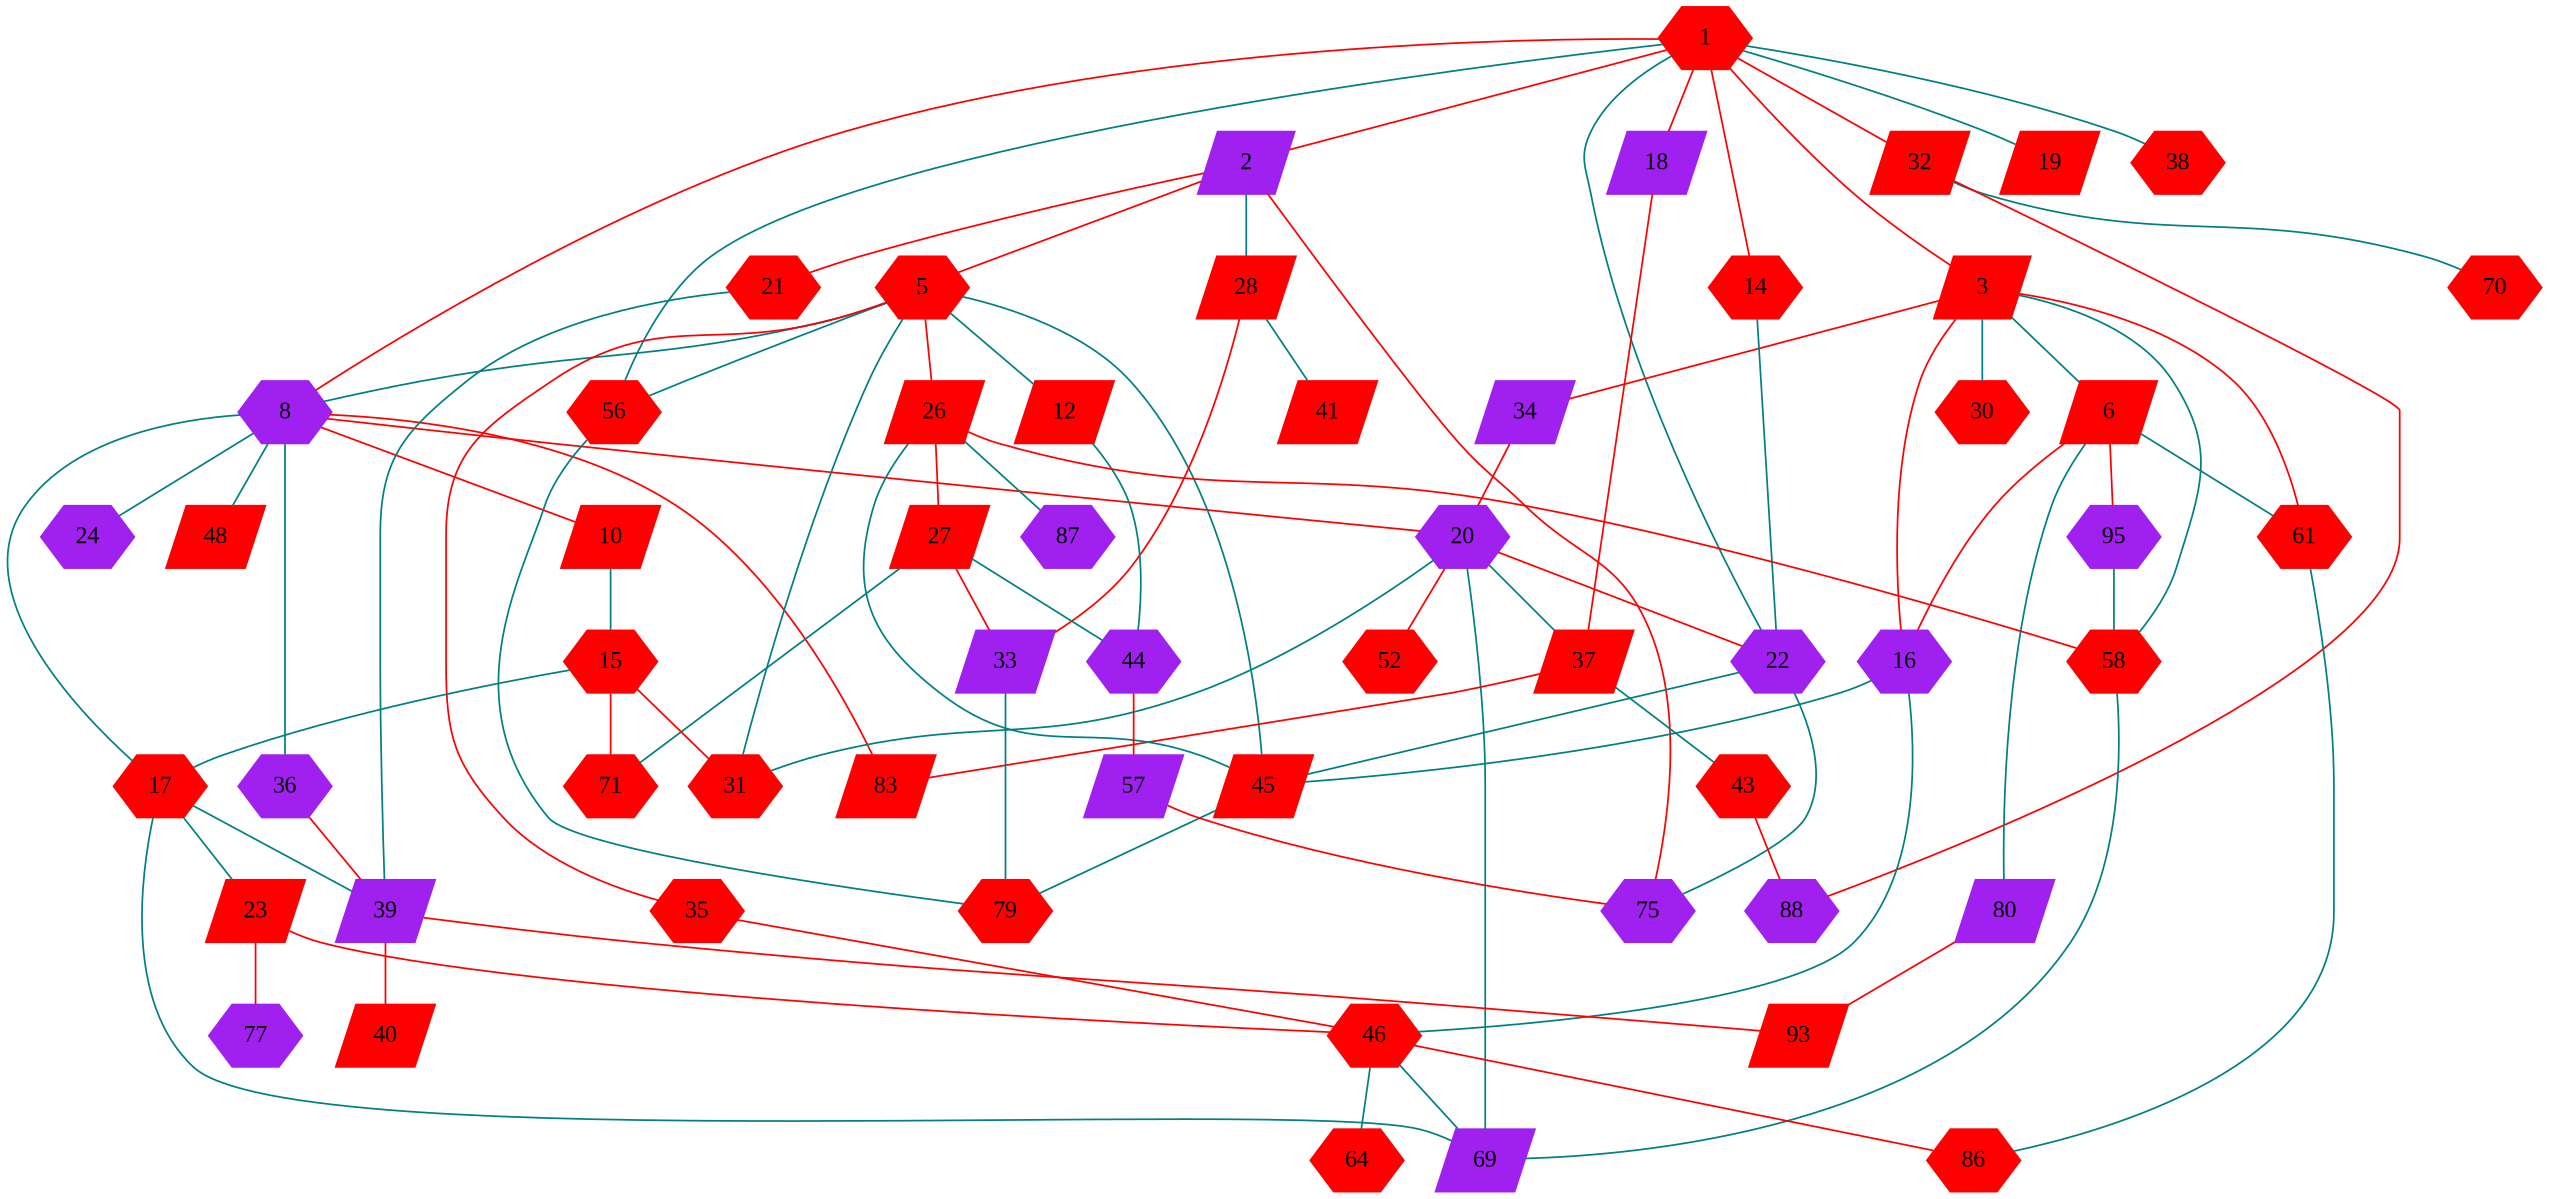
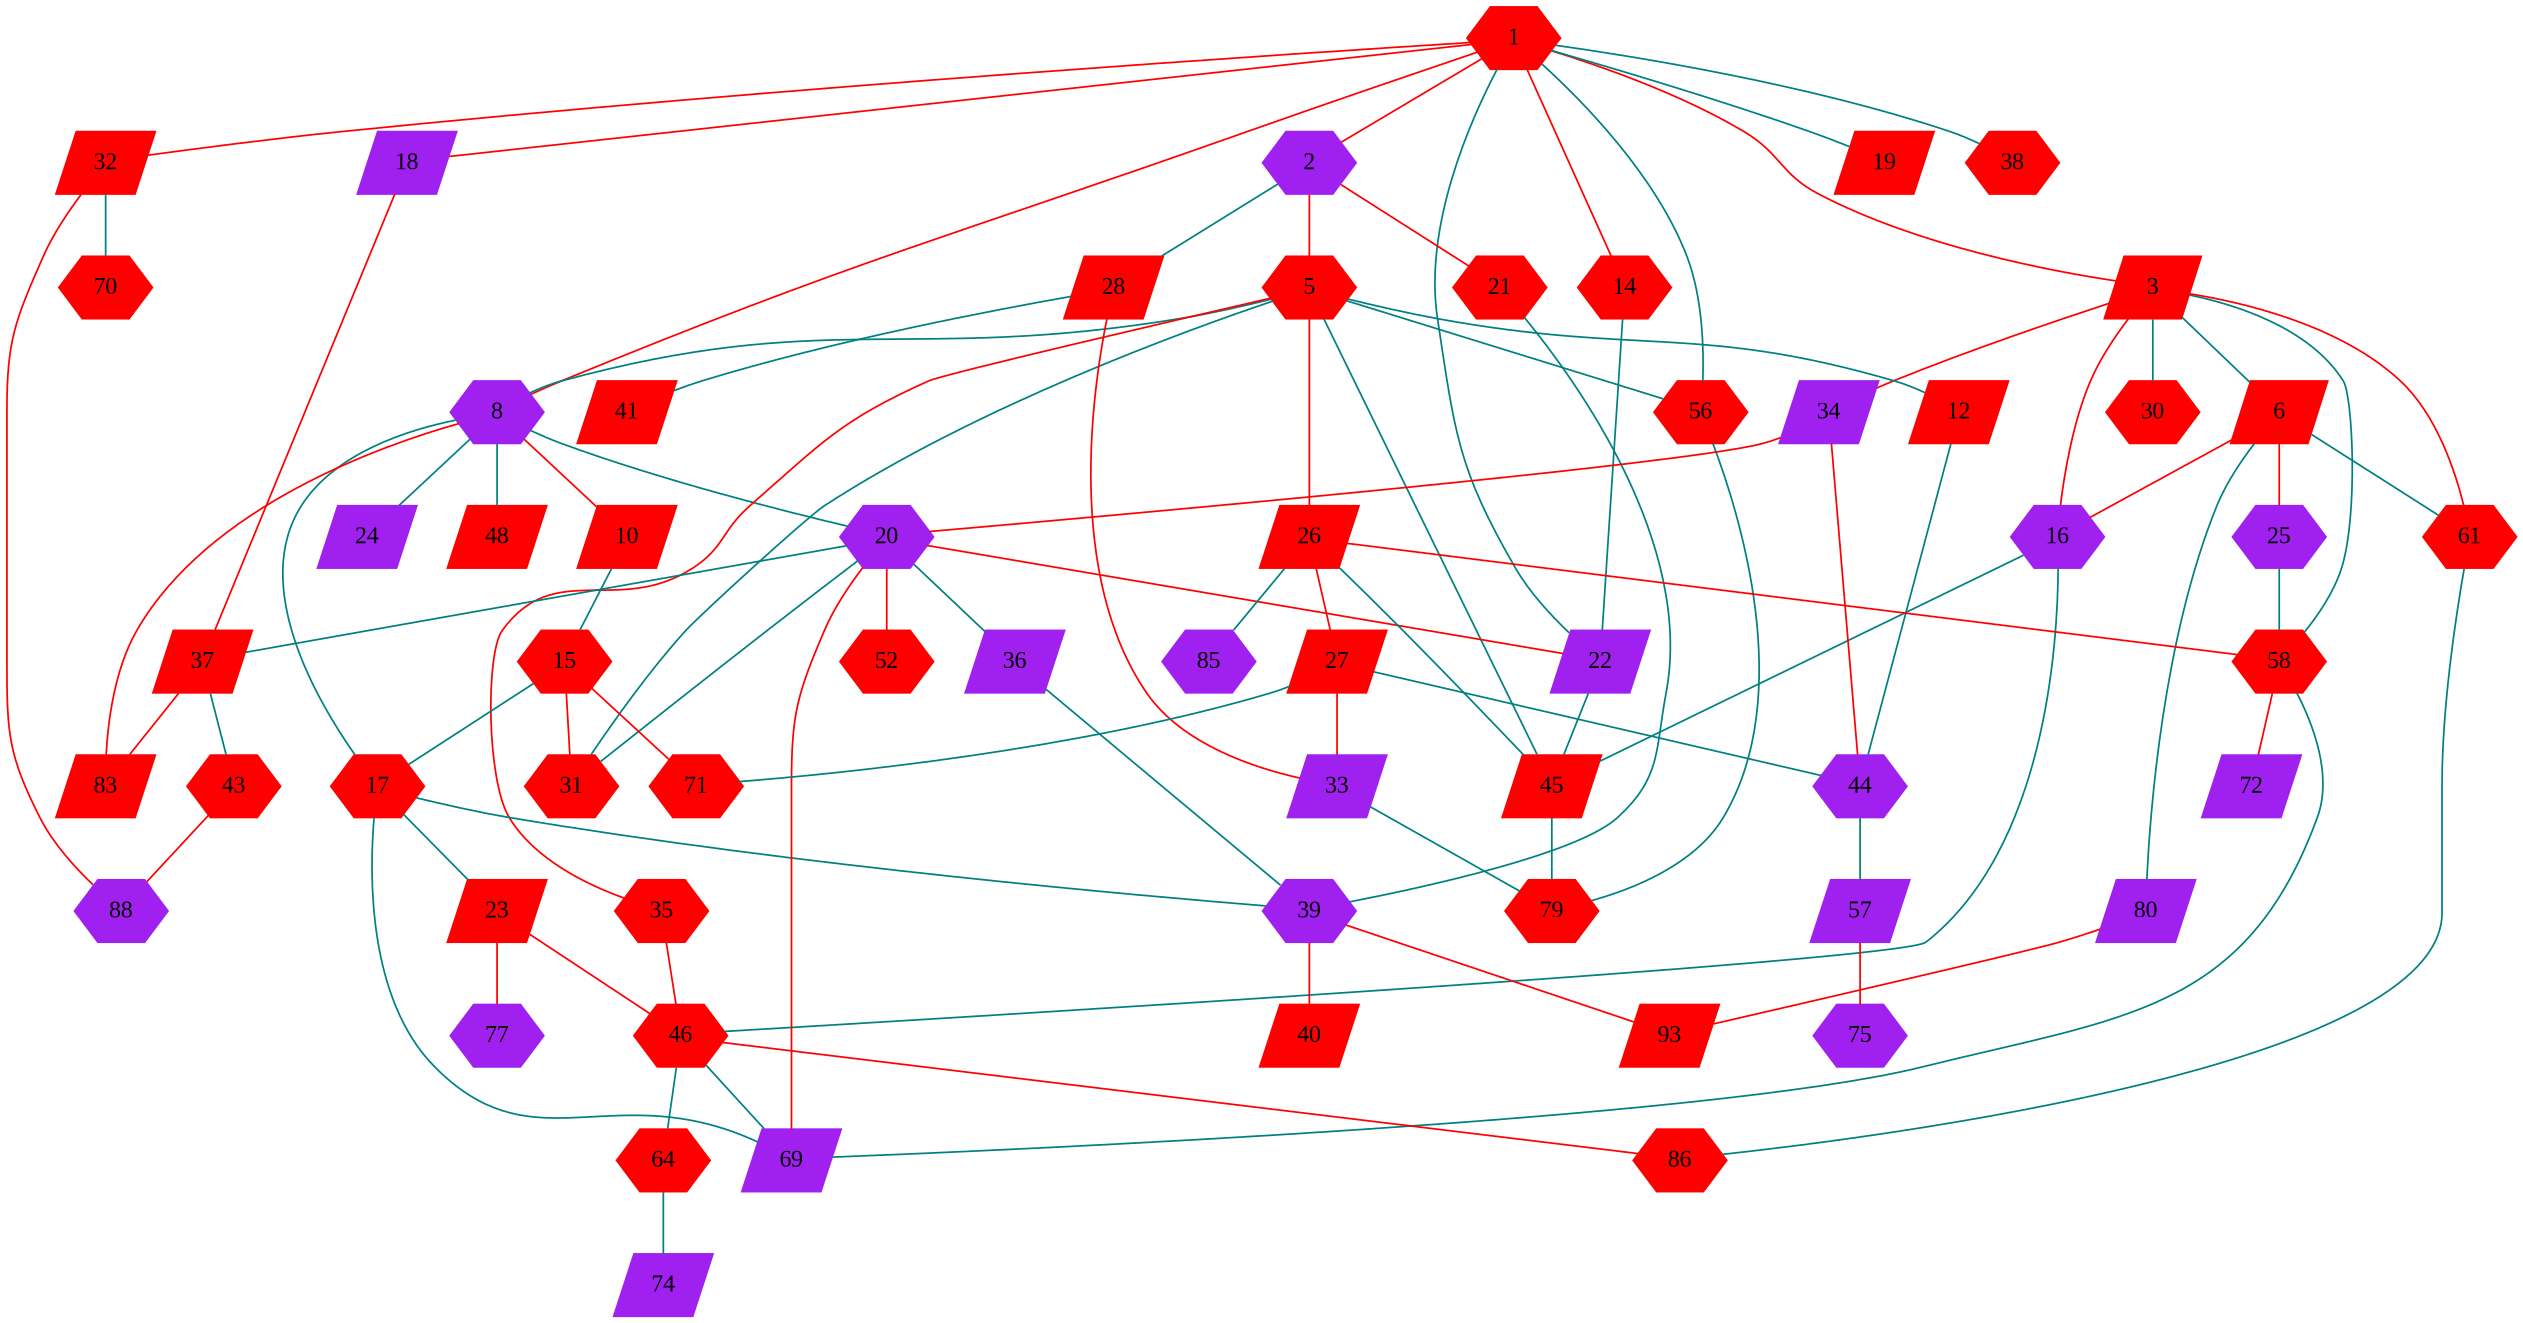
node "2": shape parallelogram -> hexagon
edge "8" -- "20": color red -> teal
edge "2" -- "75": removed
node "24": shape hexagon -> parallelogram
node "87": label "87" -> "85"
node "95": label "95" -> "25"
edge "34" -- "44": added
edge "8" -- "36": now "20" -- "36"
node "22": shape hexagon -> parallelogram
edge "44" -- "57": color red -> teal
node "36": shape hexagon -> parallelogram
node "72": added
edge "22" -- "75": removed
edge "36" -- "39": color red -> teal
edge "20" -- "69": color teal -> red
node "39": shape parallelogram -> hexagon
node "74": added
